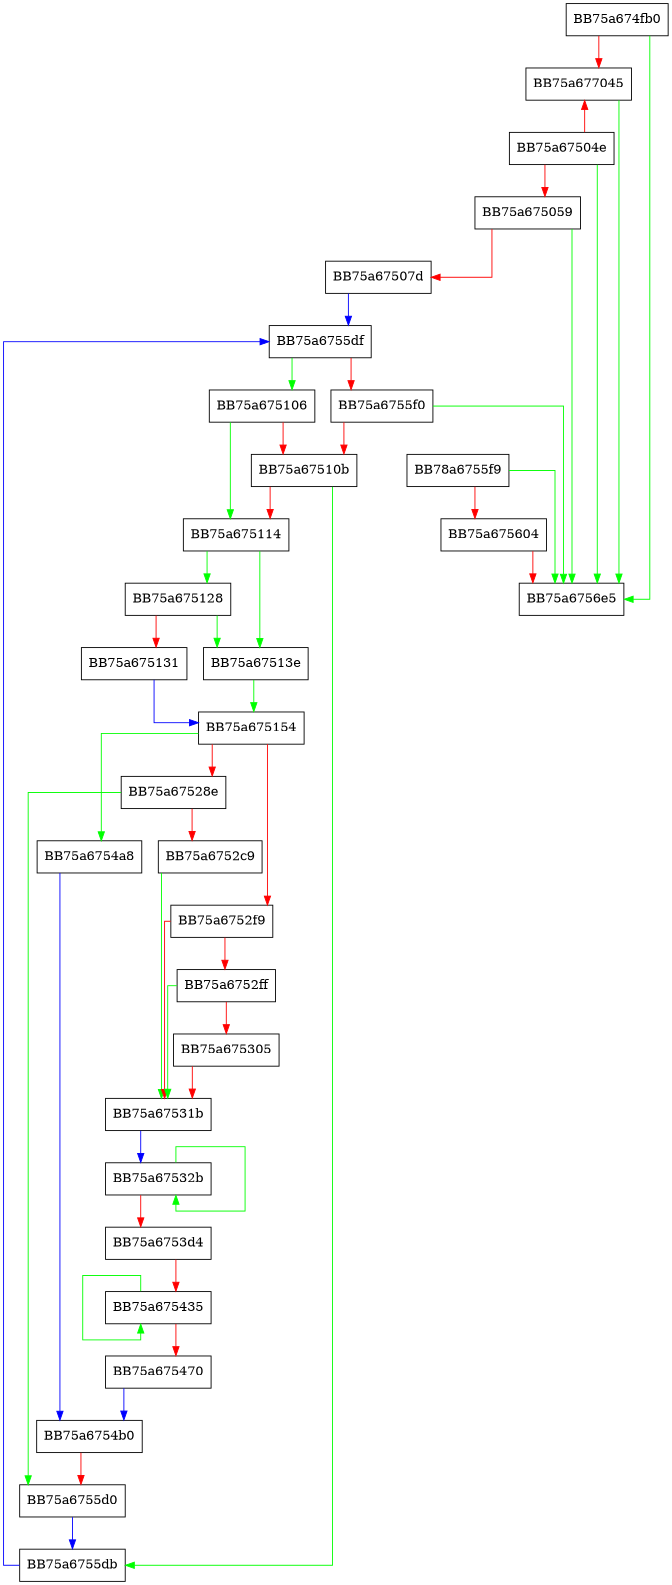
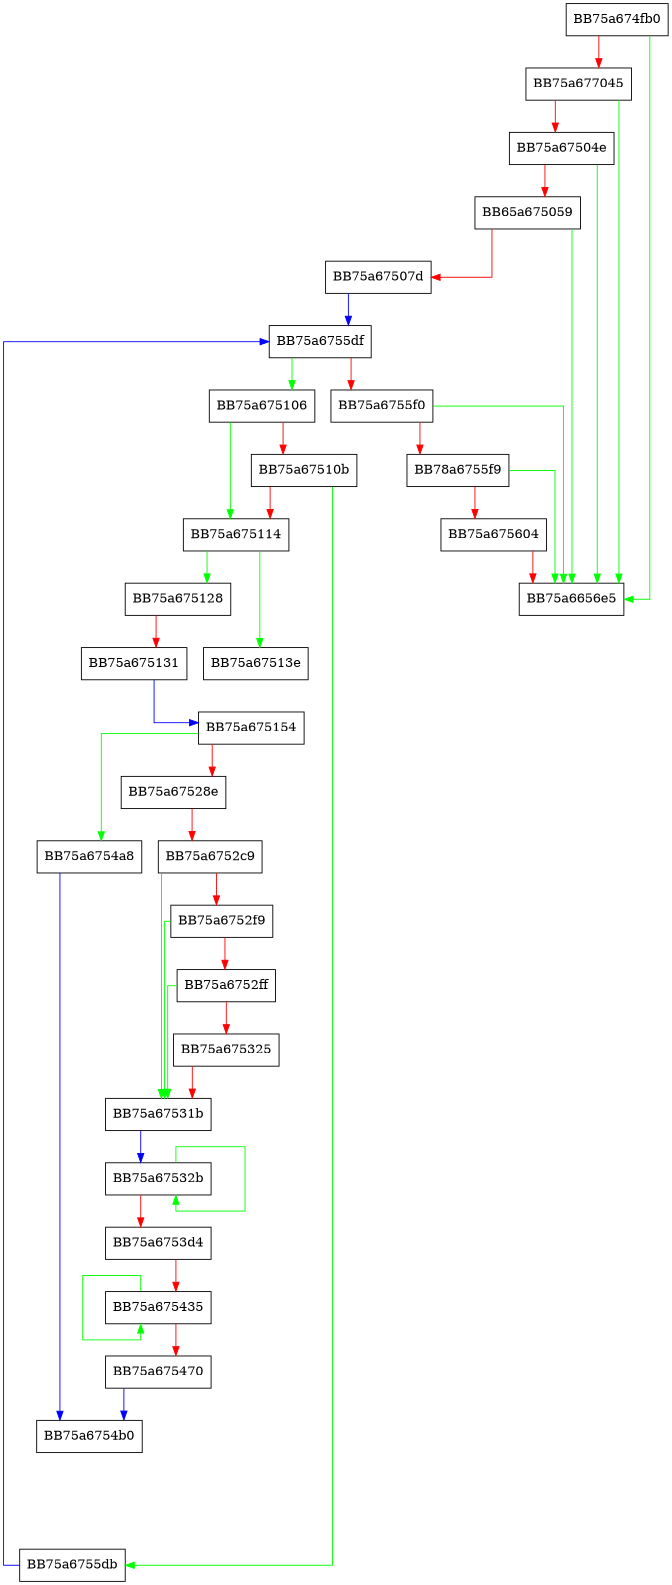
edge "BB75a67504e" -> "BB75a677045": reversed
node "BB75a675059": label "BB75a675059" -> "BB65a675059"
edge "BB75a6755f0" -> "BB75a67510b": now "BB75a6755f0" -> "BB78a6755f9"
node "BB75a6756e5": label "BB75a6756e5" -> "BB75a6656e5"
edge "BB75a675128" -> "BB75a67513e": removed
edge "BB75a67513e" -> "BB75a675154": removed
edge "BB75a675154" -> "BB75a6752f9": now "BB75a6752c9" -> "BB75a6752f9"
edge "BB75a6752f9" -> "BB75a67531b": color red -> green
node "BB75a675305": label "BB75a675305" -> "BB75a675325"
node "BB75a6755d0": removed
